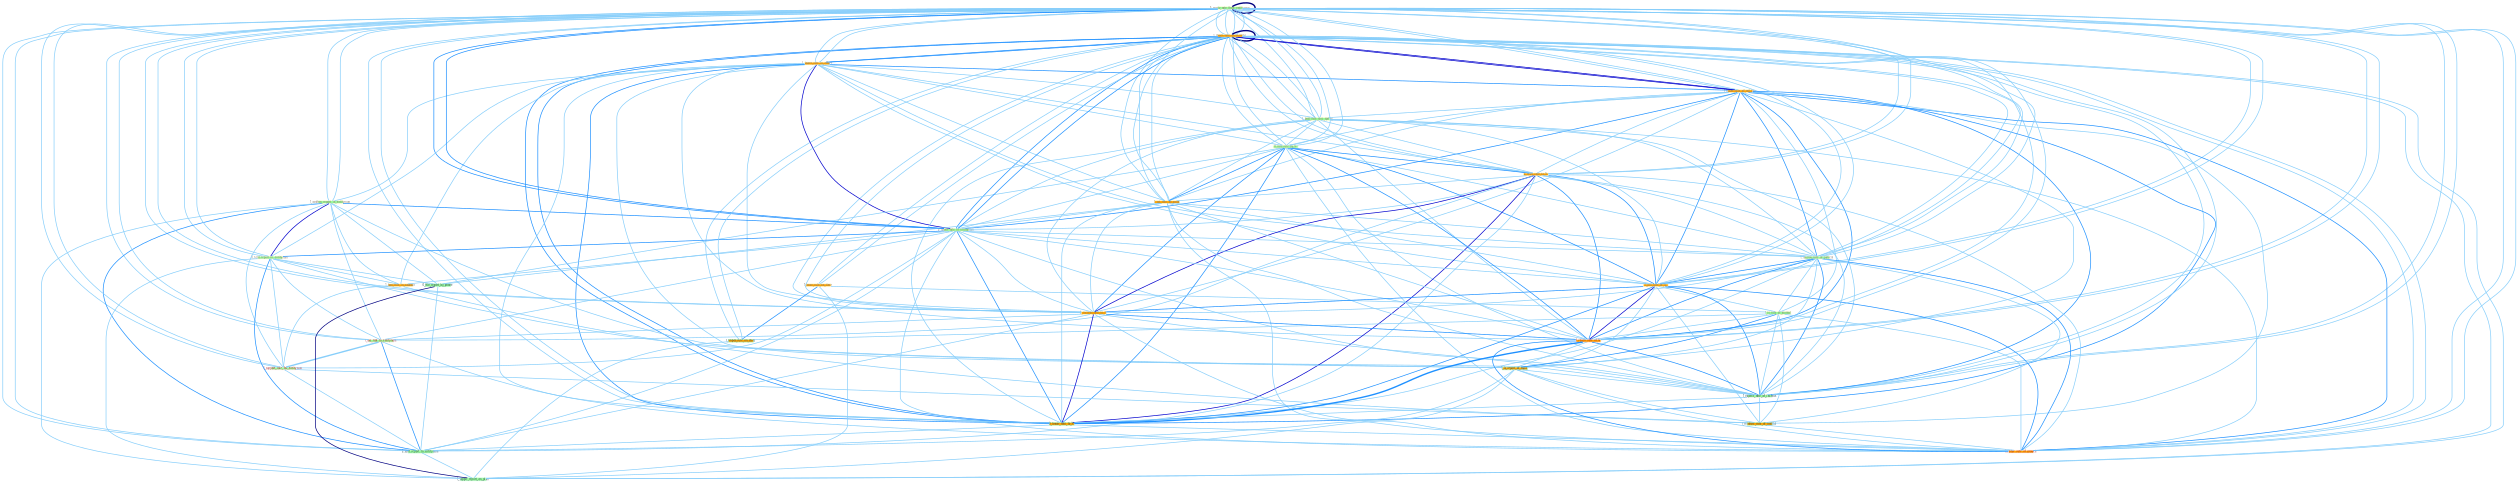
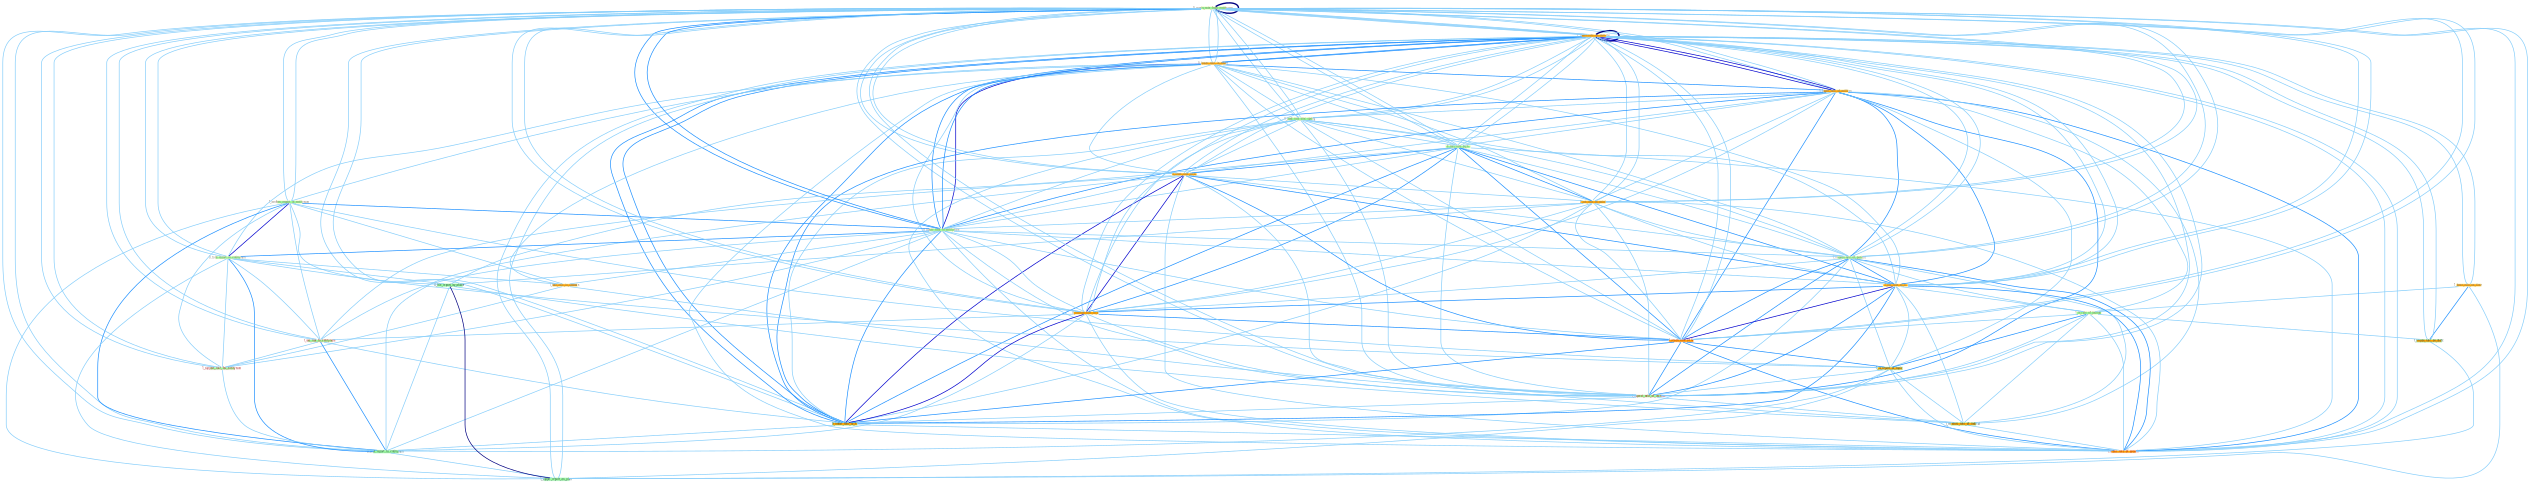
edge "1_wa_risk_to_entitynam" -- "1_support_role_for_entitynam": style bold -> solid
edge "1_reach_rate_of_%" -- "1_is_report_of_topic": color #87cefa -> #1e90ff
edge "1_reach_rate_of_%" -- "0_lower_rate_to_%": style bold -> solid
edge "1_support_role_for_entitynam" -- "1_reinforc_role_of_institut": now "0_file_report_by_phone" -- "1_reinforc_role_of_institut"
node "1_expect_rate_of_increas": fontcolor #2f4f4f -> #b22222
